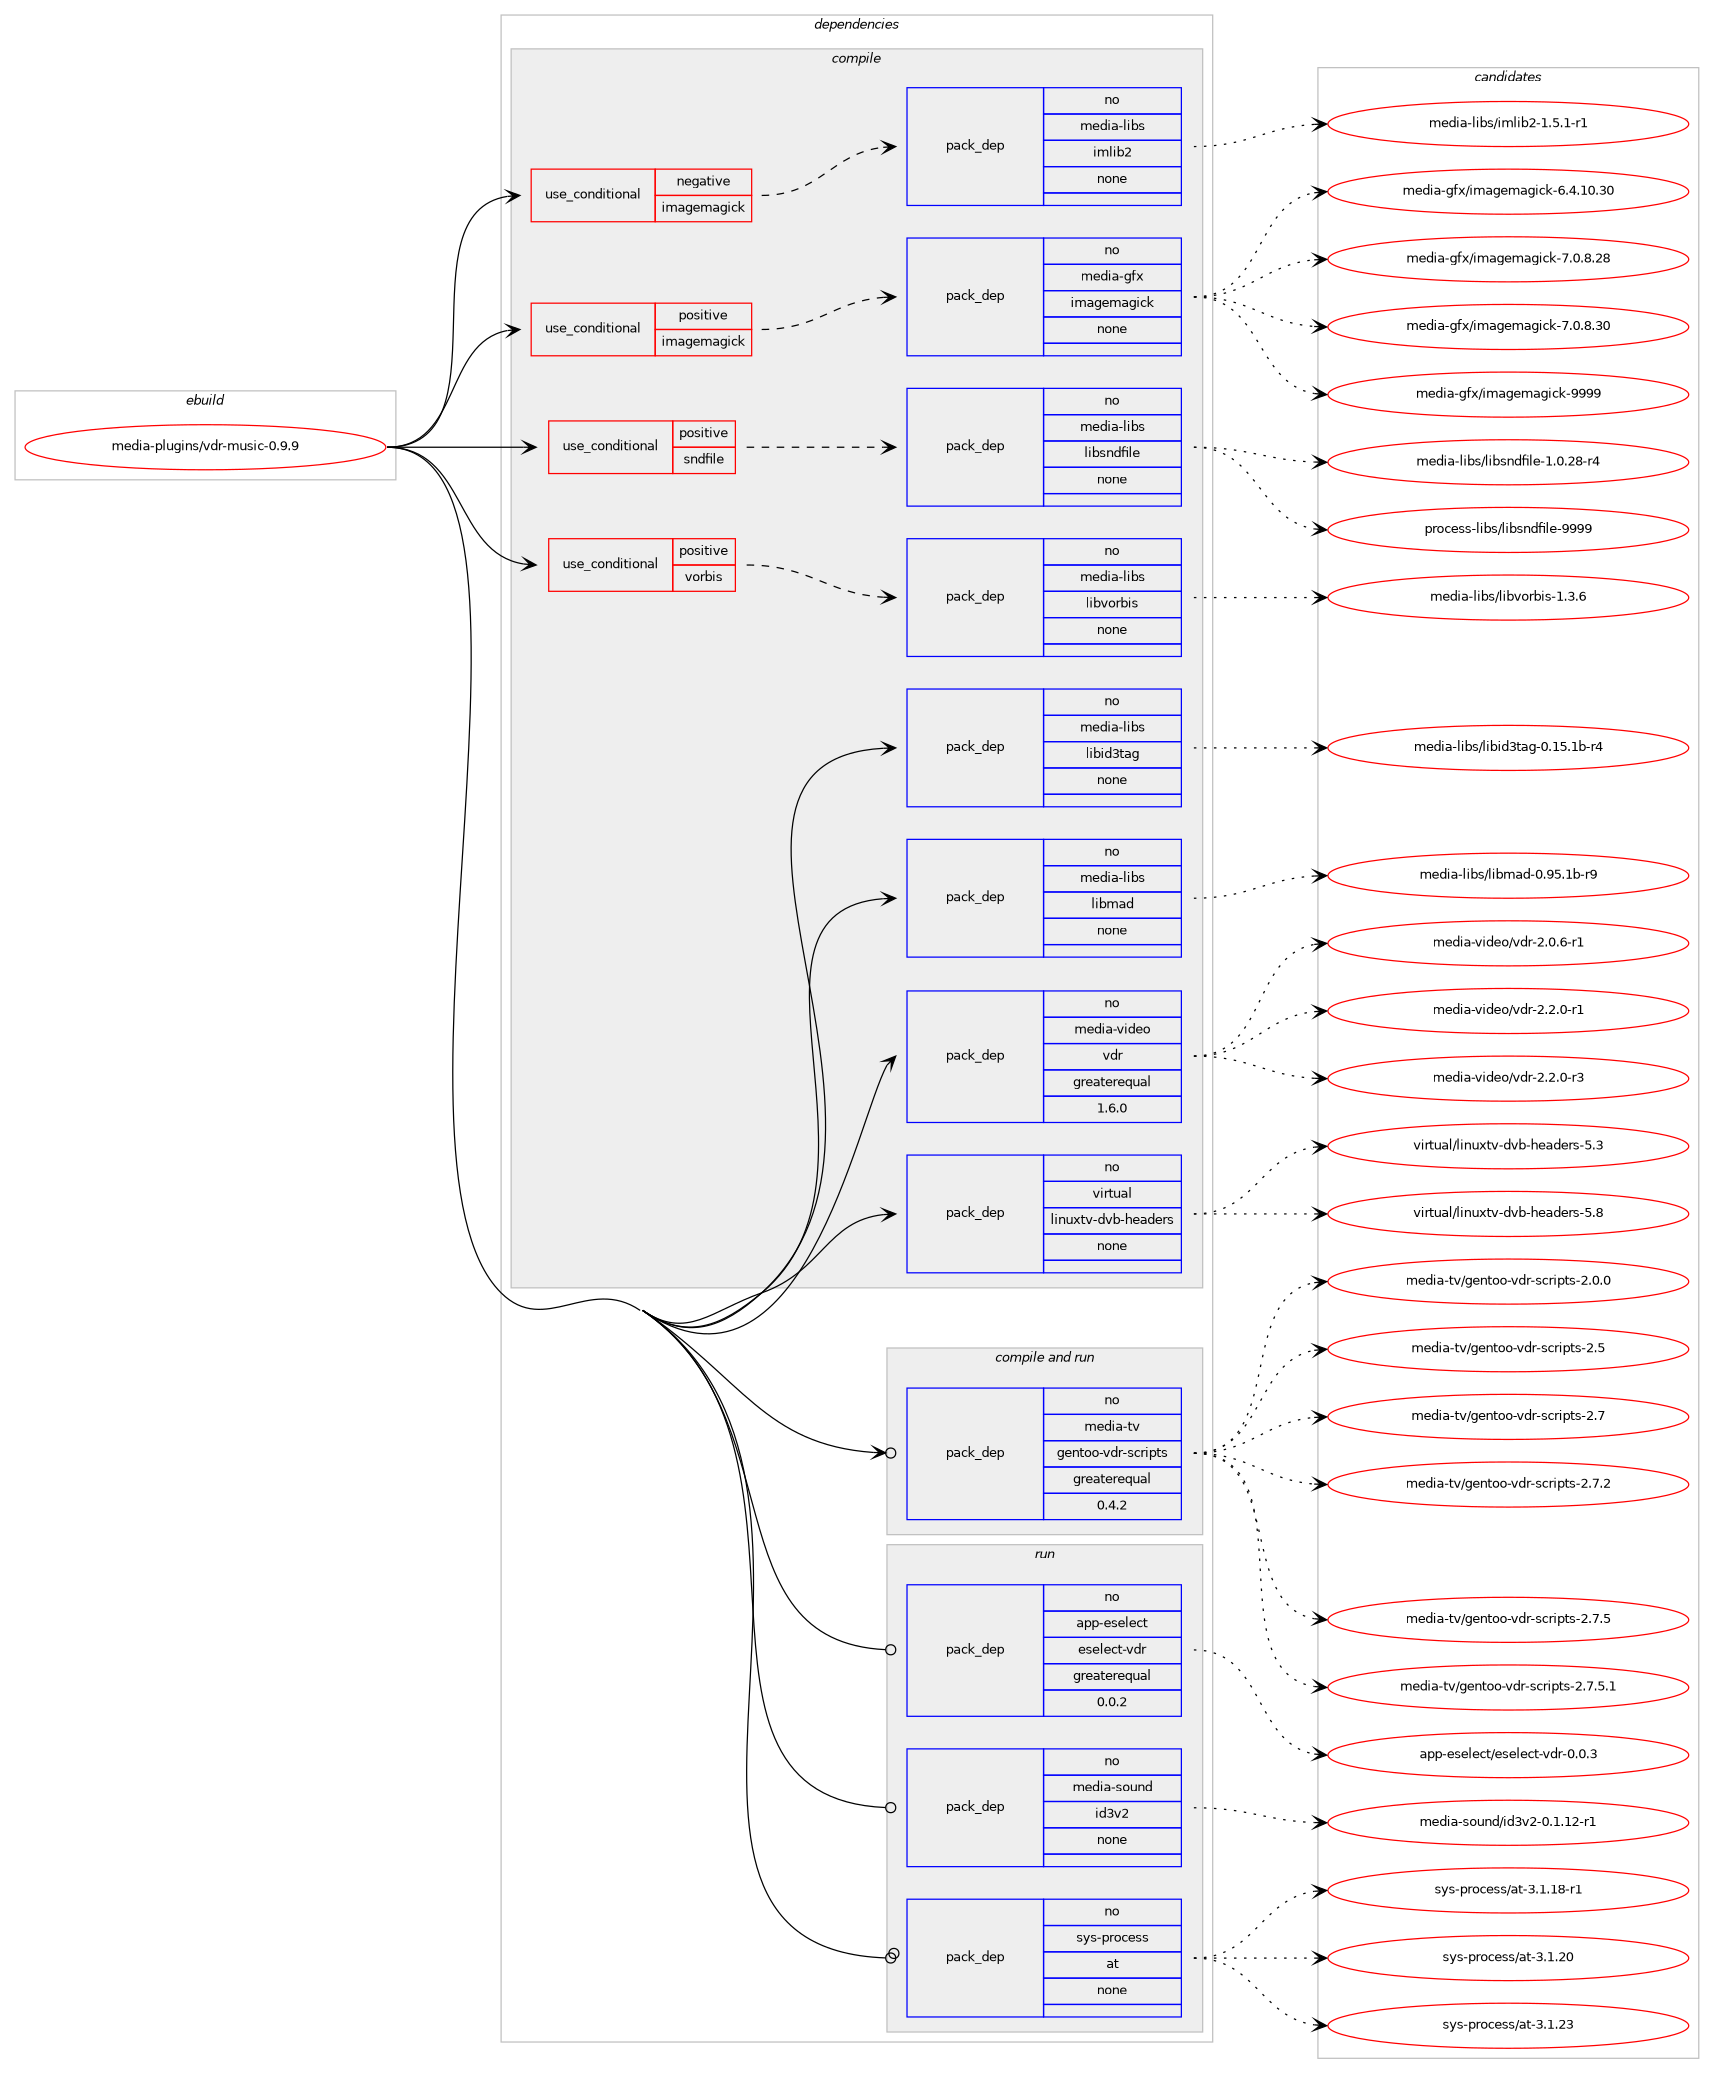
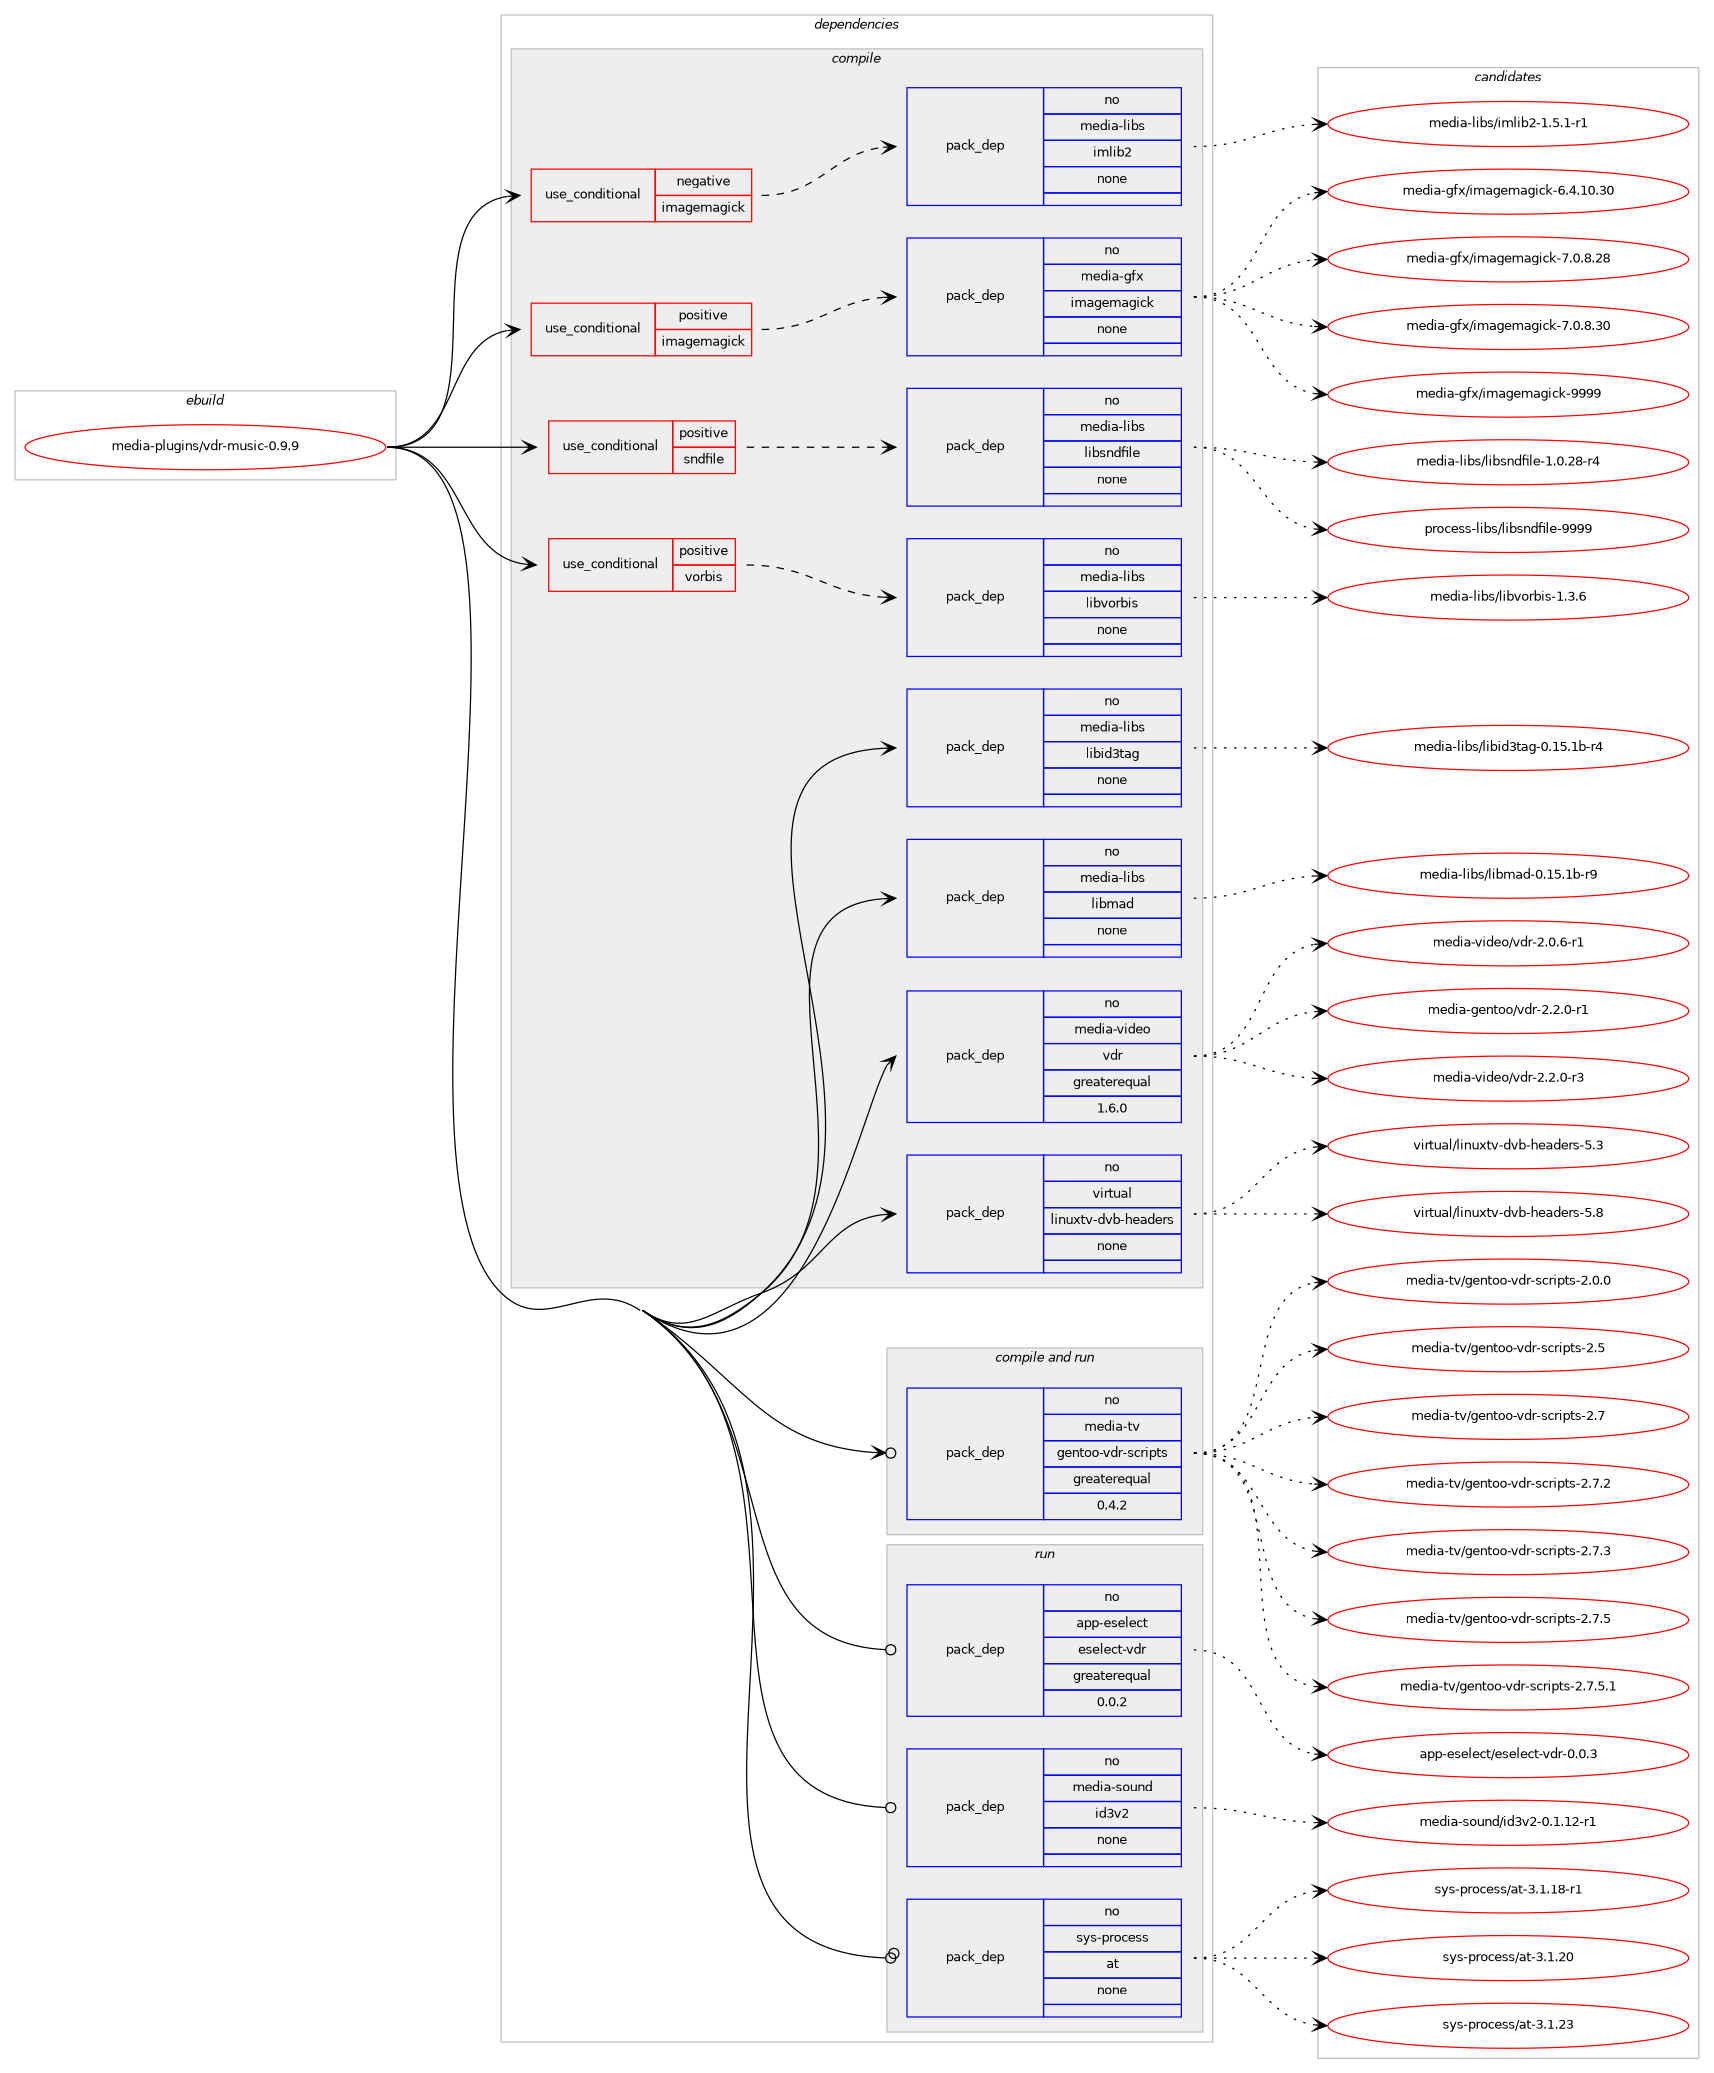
node "media-libs/libmad-0.95.1b-r9": label "media-libs/libmad-0.95.1b-r9" -> "media-libs/libmad-0.15.1b-r9"
node "media-video/vdr-2.2.0-r1": label "media-video/vdr-2.2.0-r1" -> "media-gentoo/vdr-2.2.0-r1"
node "media-tv/gentoo-vdr-scripts-2.7.3": added
